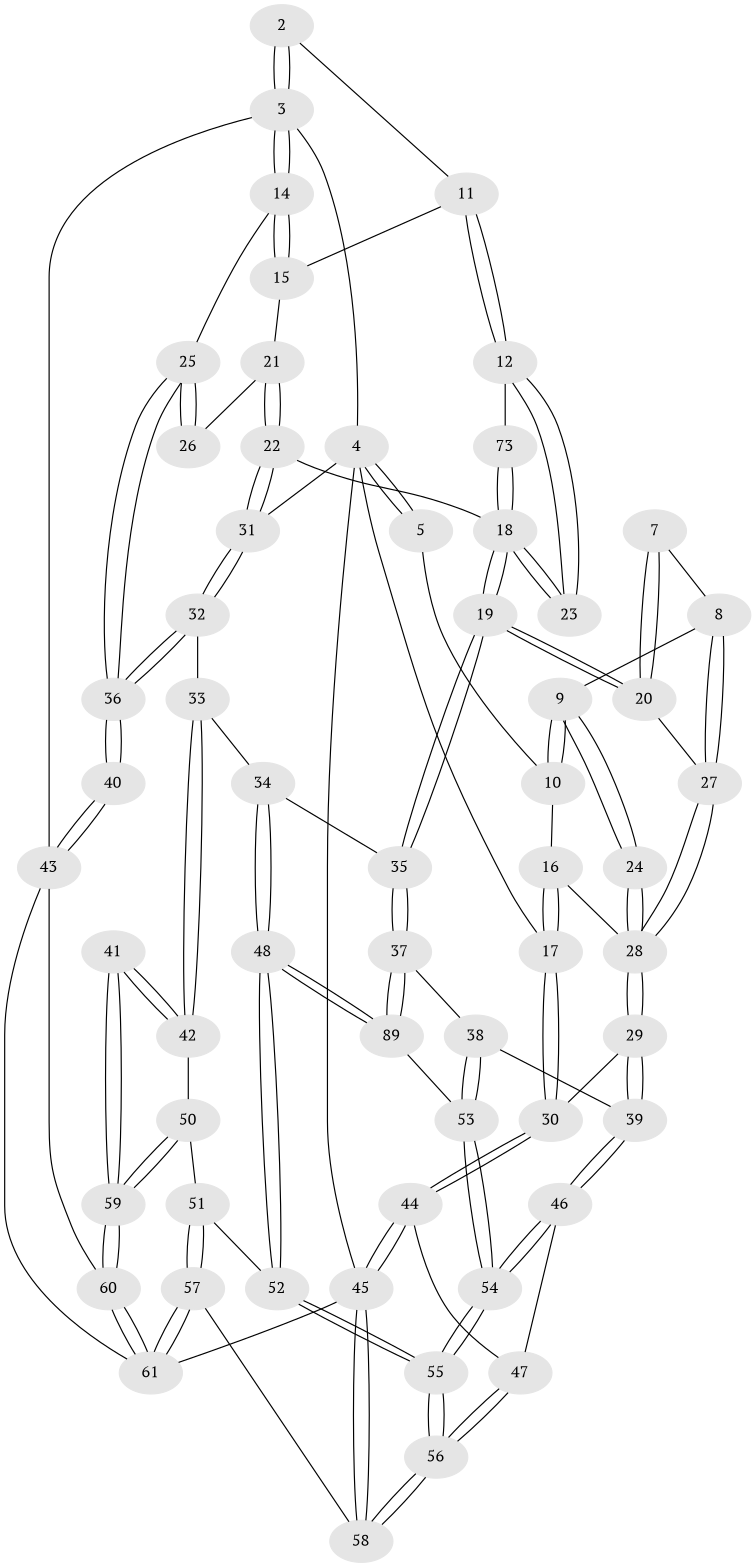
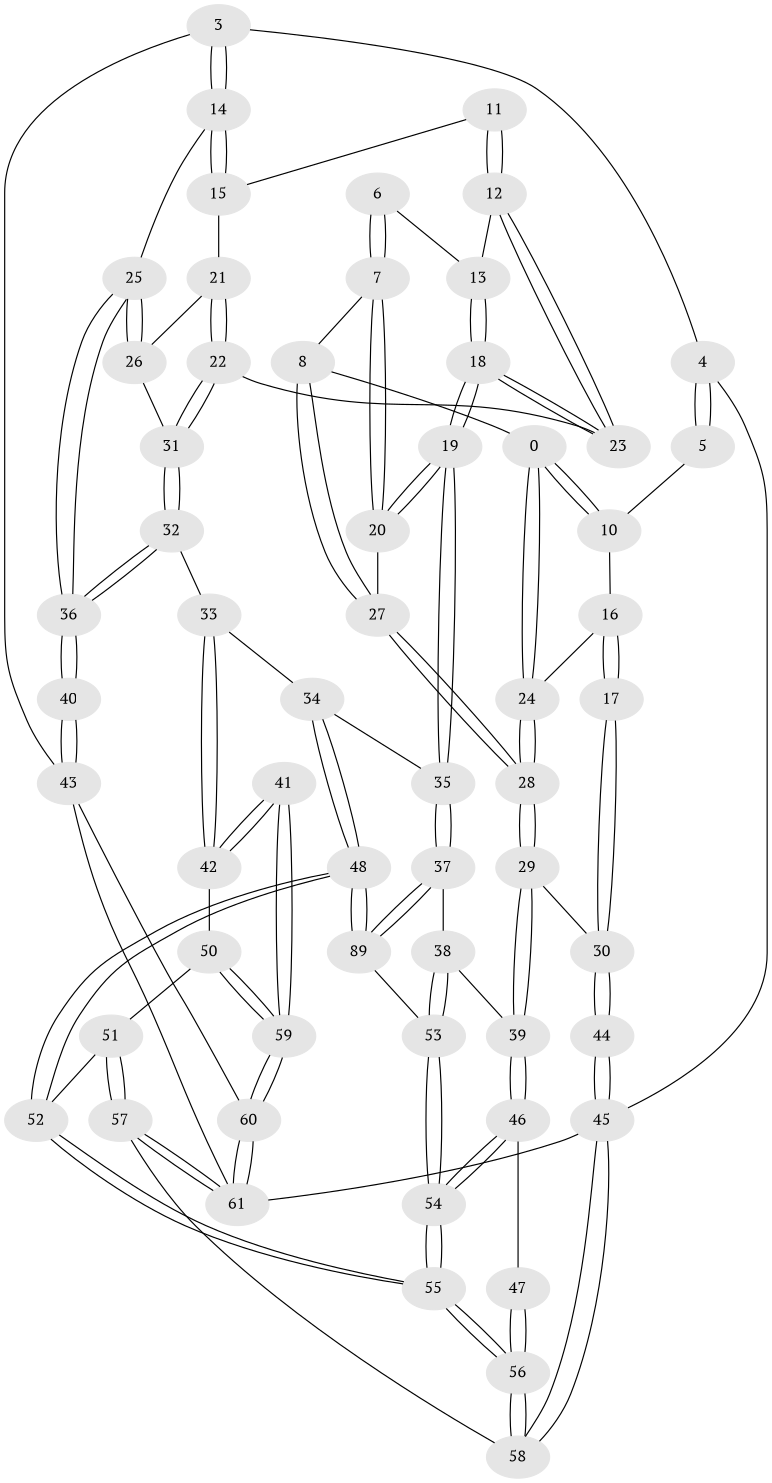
node "2": removed
node "6": added
node "73": label "73" -> "13"
edge "4" -- "31": now "26" -- "31"
edge "22" -- "18": now "22" -- "23"
node "9": label "9" -> "0"
edge "4" -- "17": removed
edge "16" -- "28": now "16" -- "24"
edge "44" -- "47": removed
